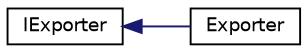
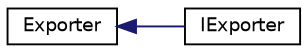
edge "Exporter" -> "IExporter": reversed
